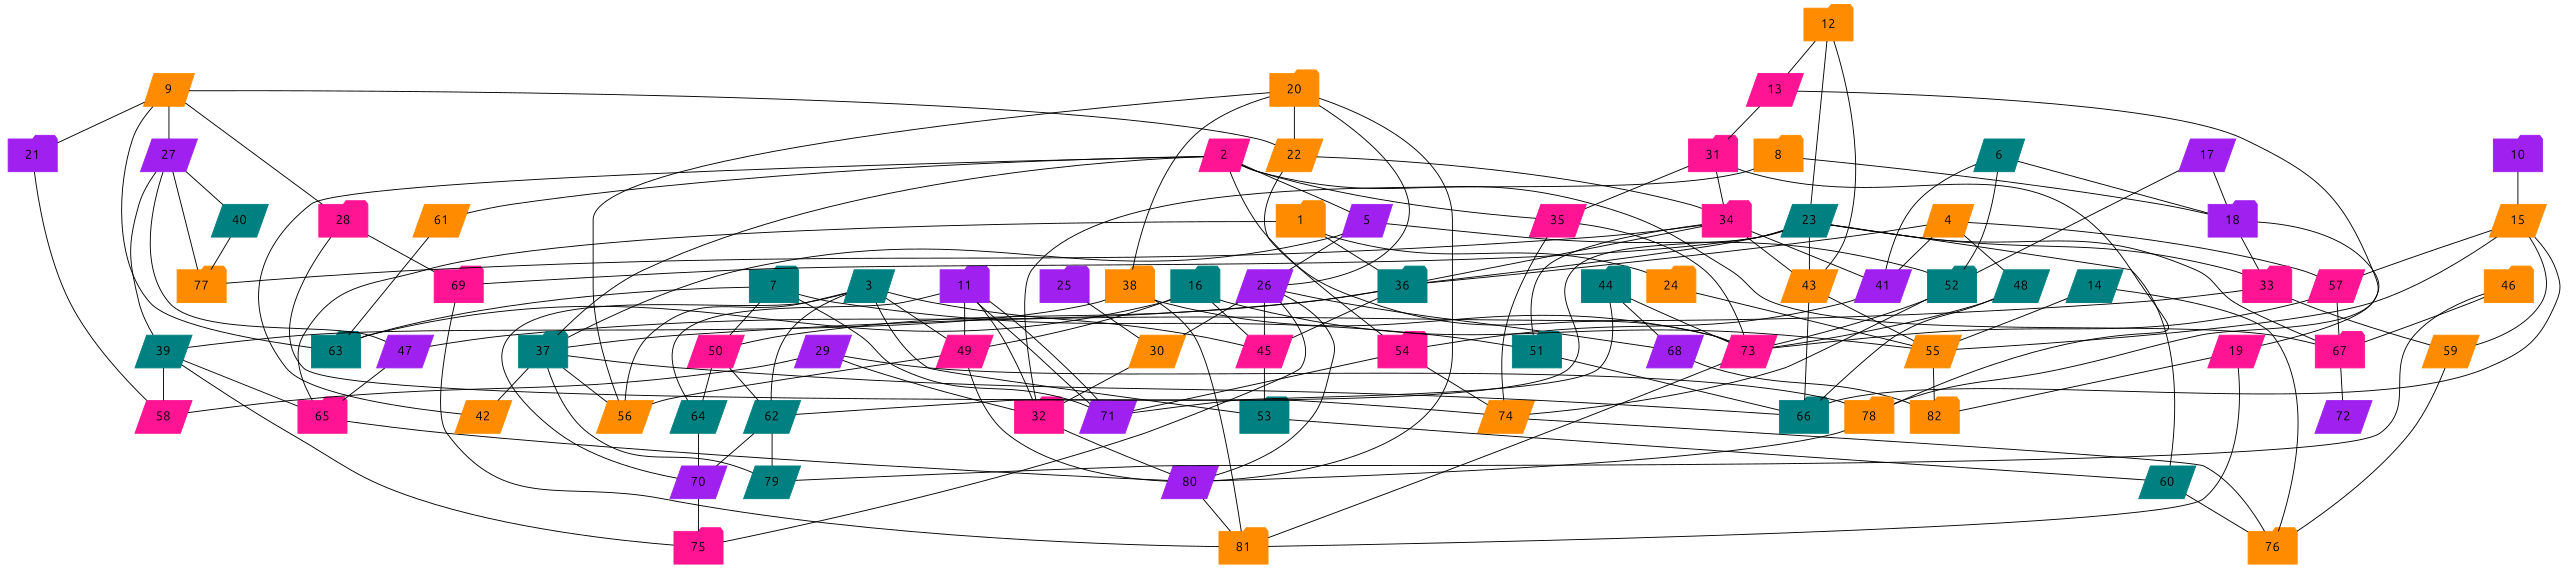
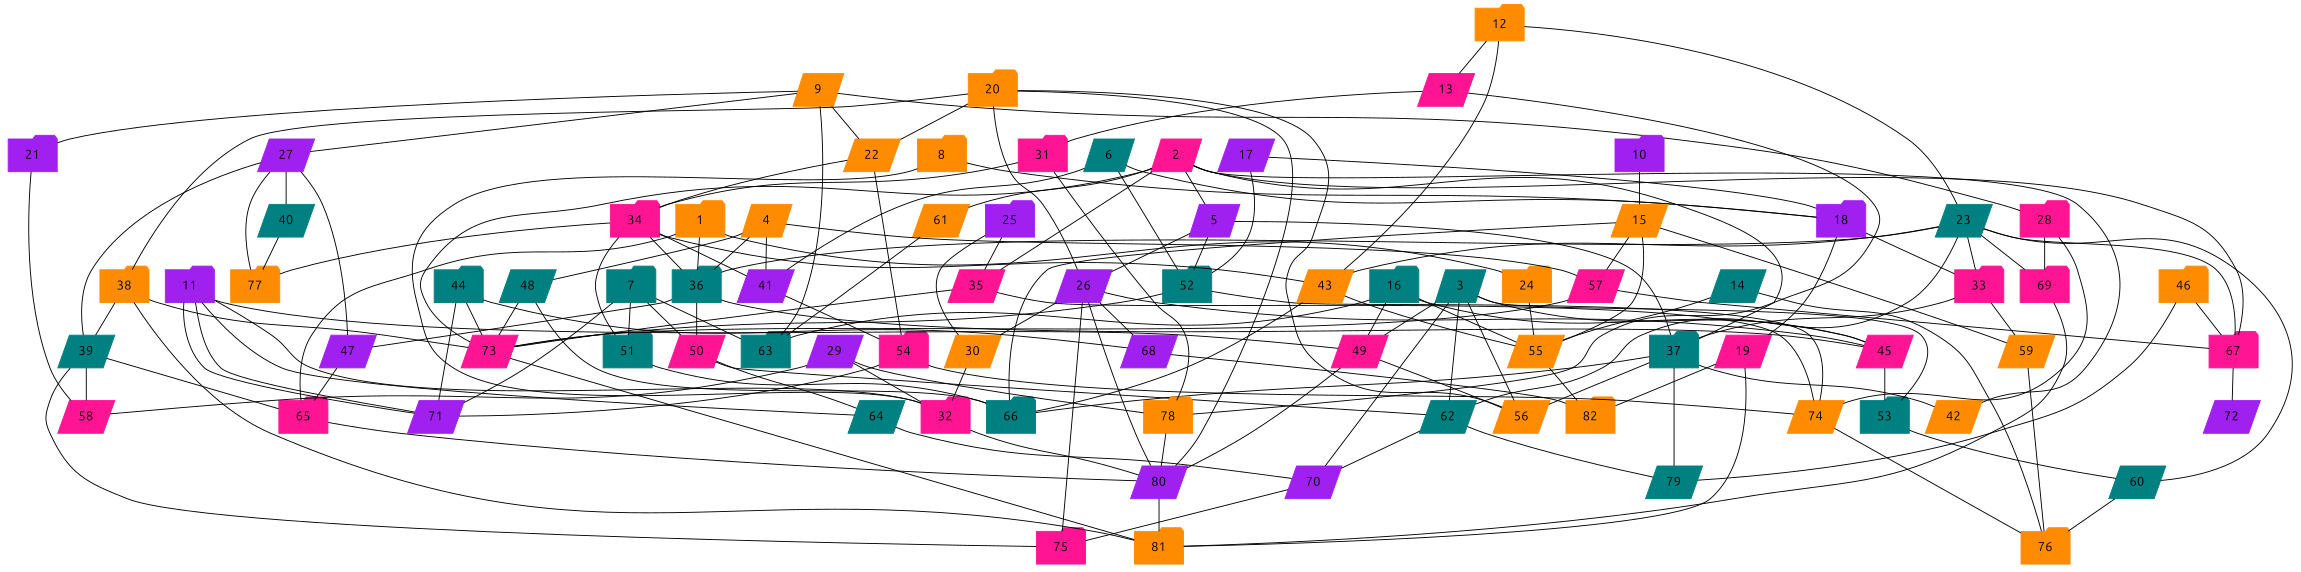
edge "31" -- "35": now "25" -- "35"
